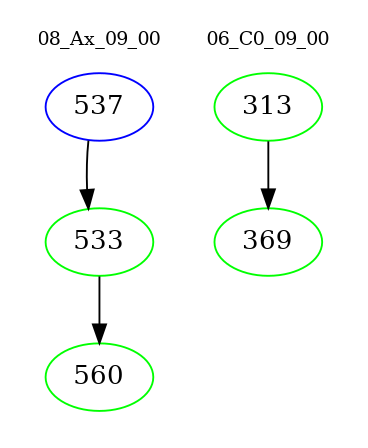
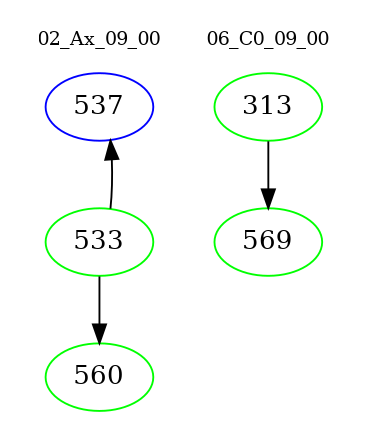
cluster "08_Ax_09_00": label "08_Ax_09_00" -> "02_Ax_09_00"
edge "537" -> "533": reversed
node "369": label "369" -> "569"
